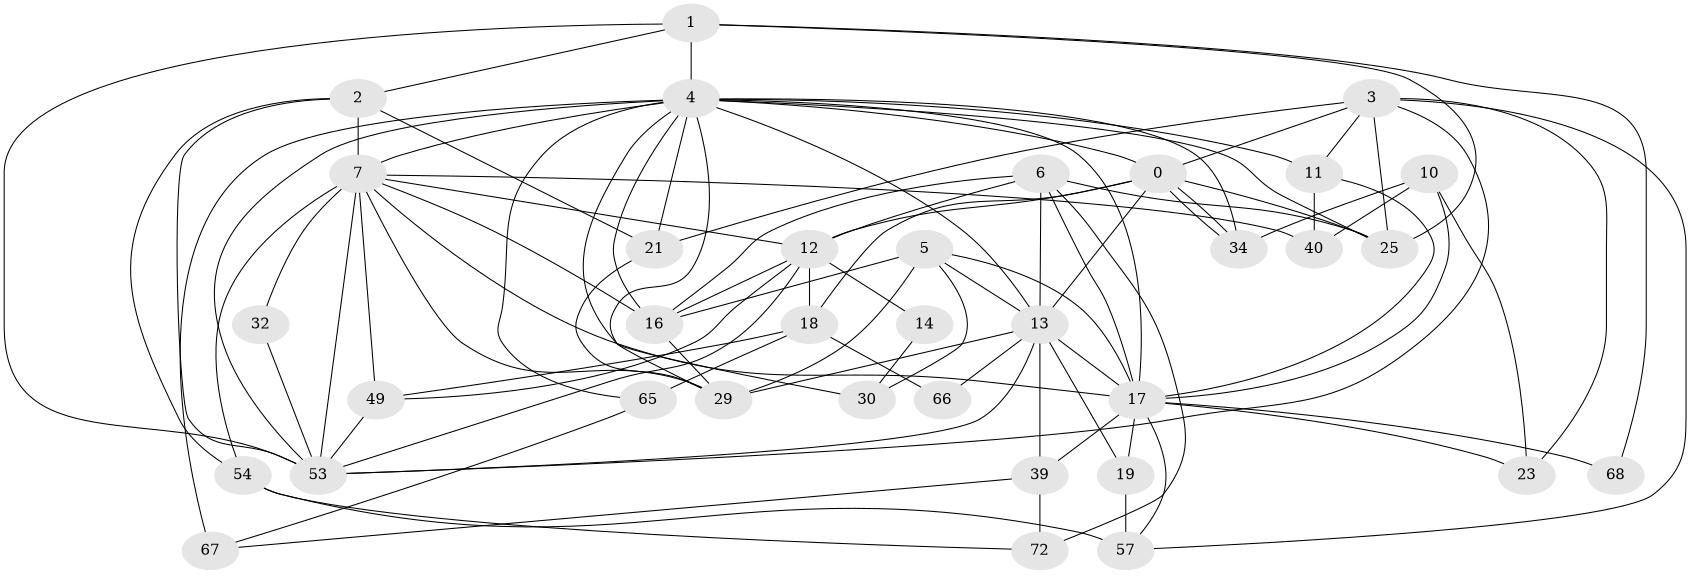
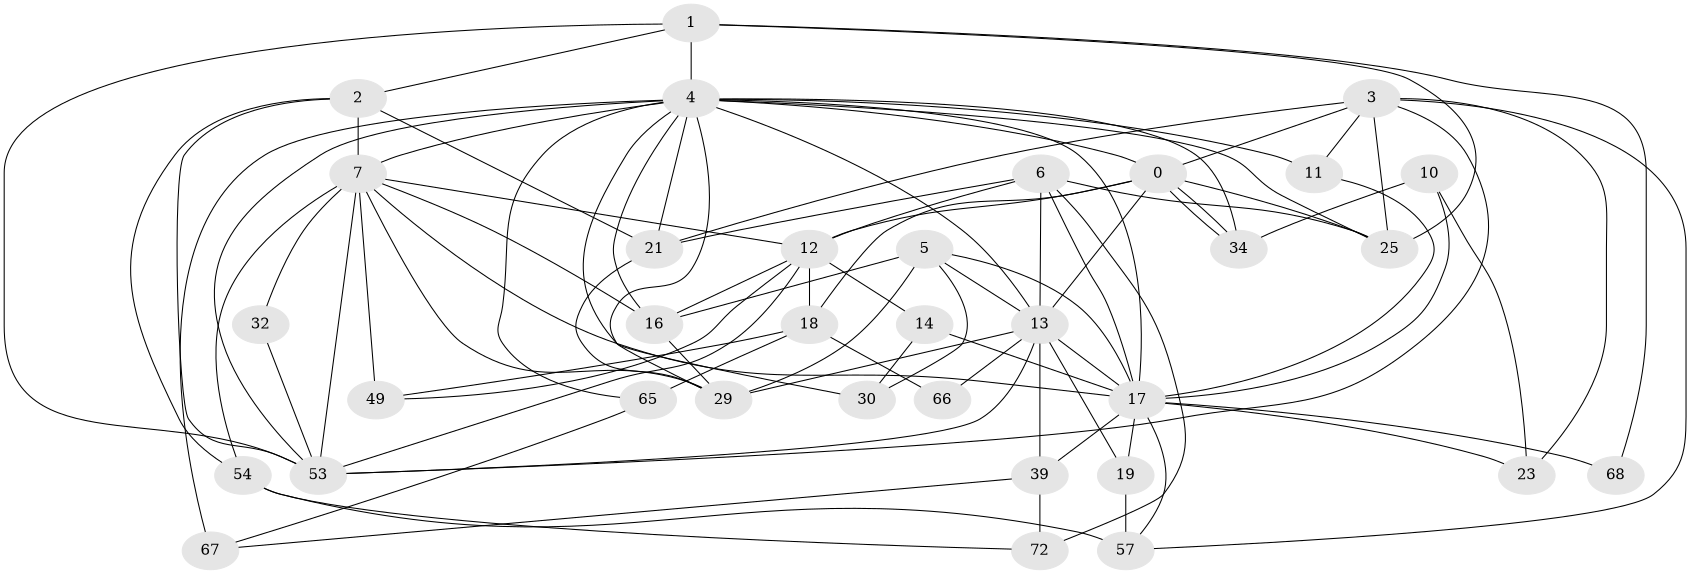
edge "6" -- "16": now "6" -- "21"
node "40": removed
edge "14" -- "17": added
edge "49" -- "53": removed
